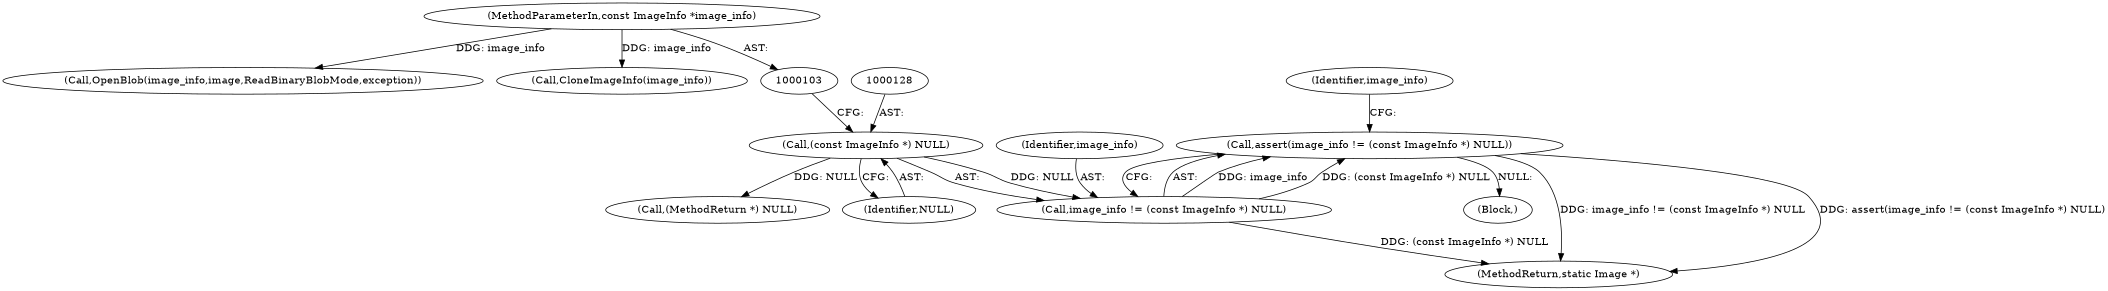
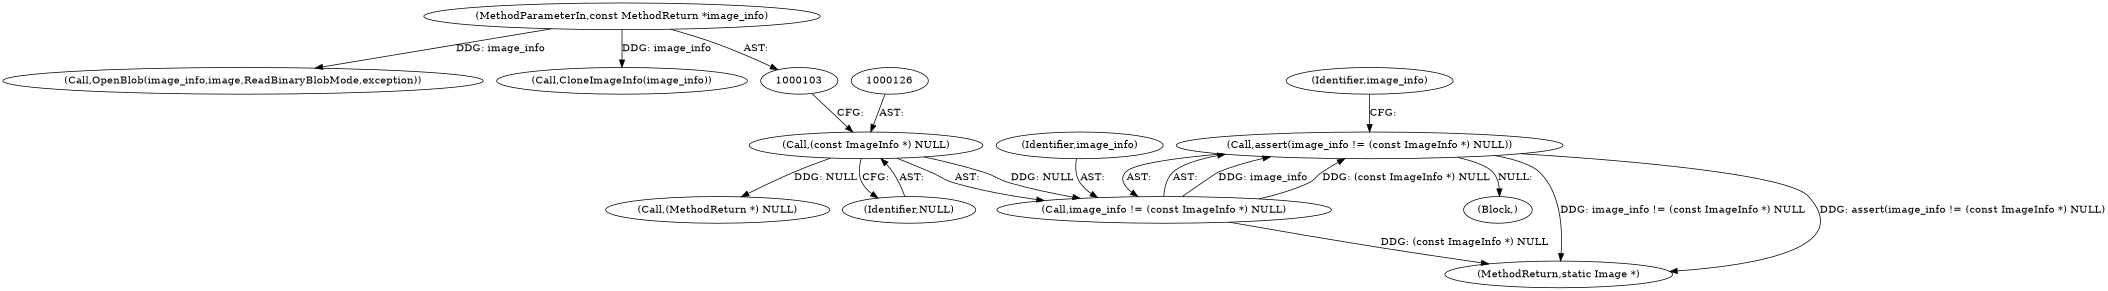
node "(MethodParameterIn,const ImageInfo *image_info)": label "(MethodParameterIn,const ImageInfo *image_info)" -> "(MethodParameterIn,const MethodReturn *image_info)"
node "1000128": label "1000128" -> "1000126"
edge "(Call,assert(image_info != (const ImageInfo *) NULL))" -> "(Call,image_info != (const ImageInfo *) NULL)": label "CFG: " -> "AST: "
